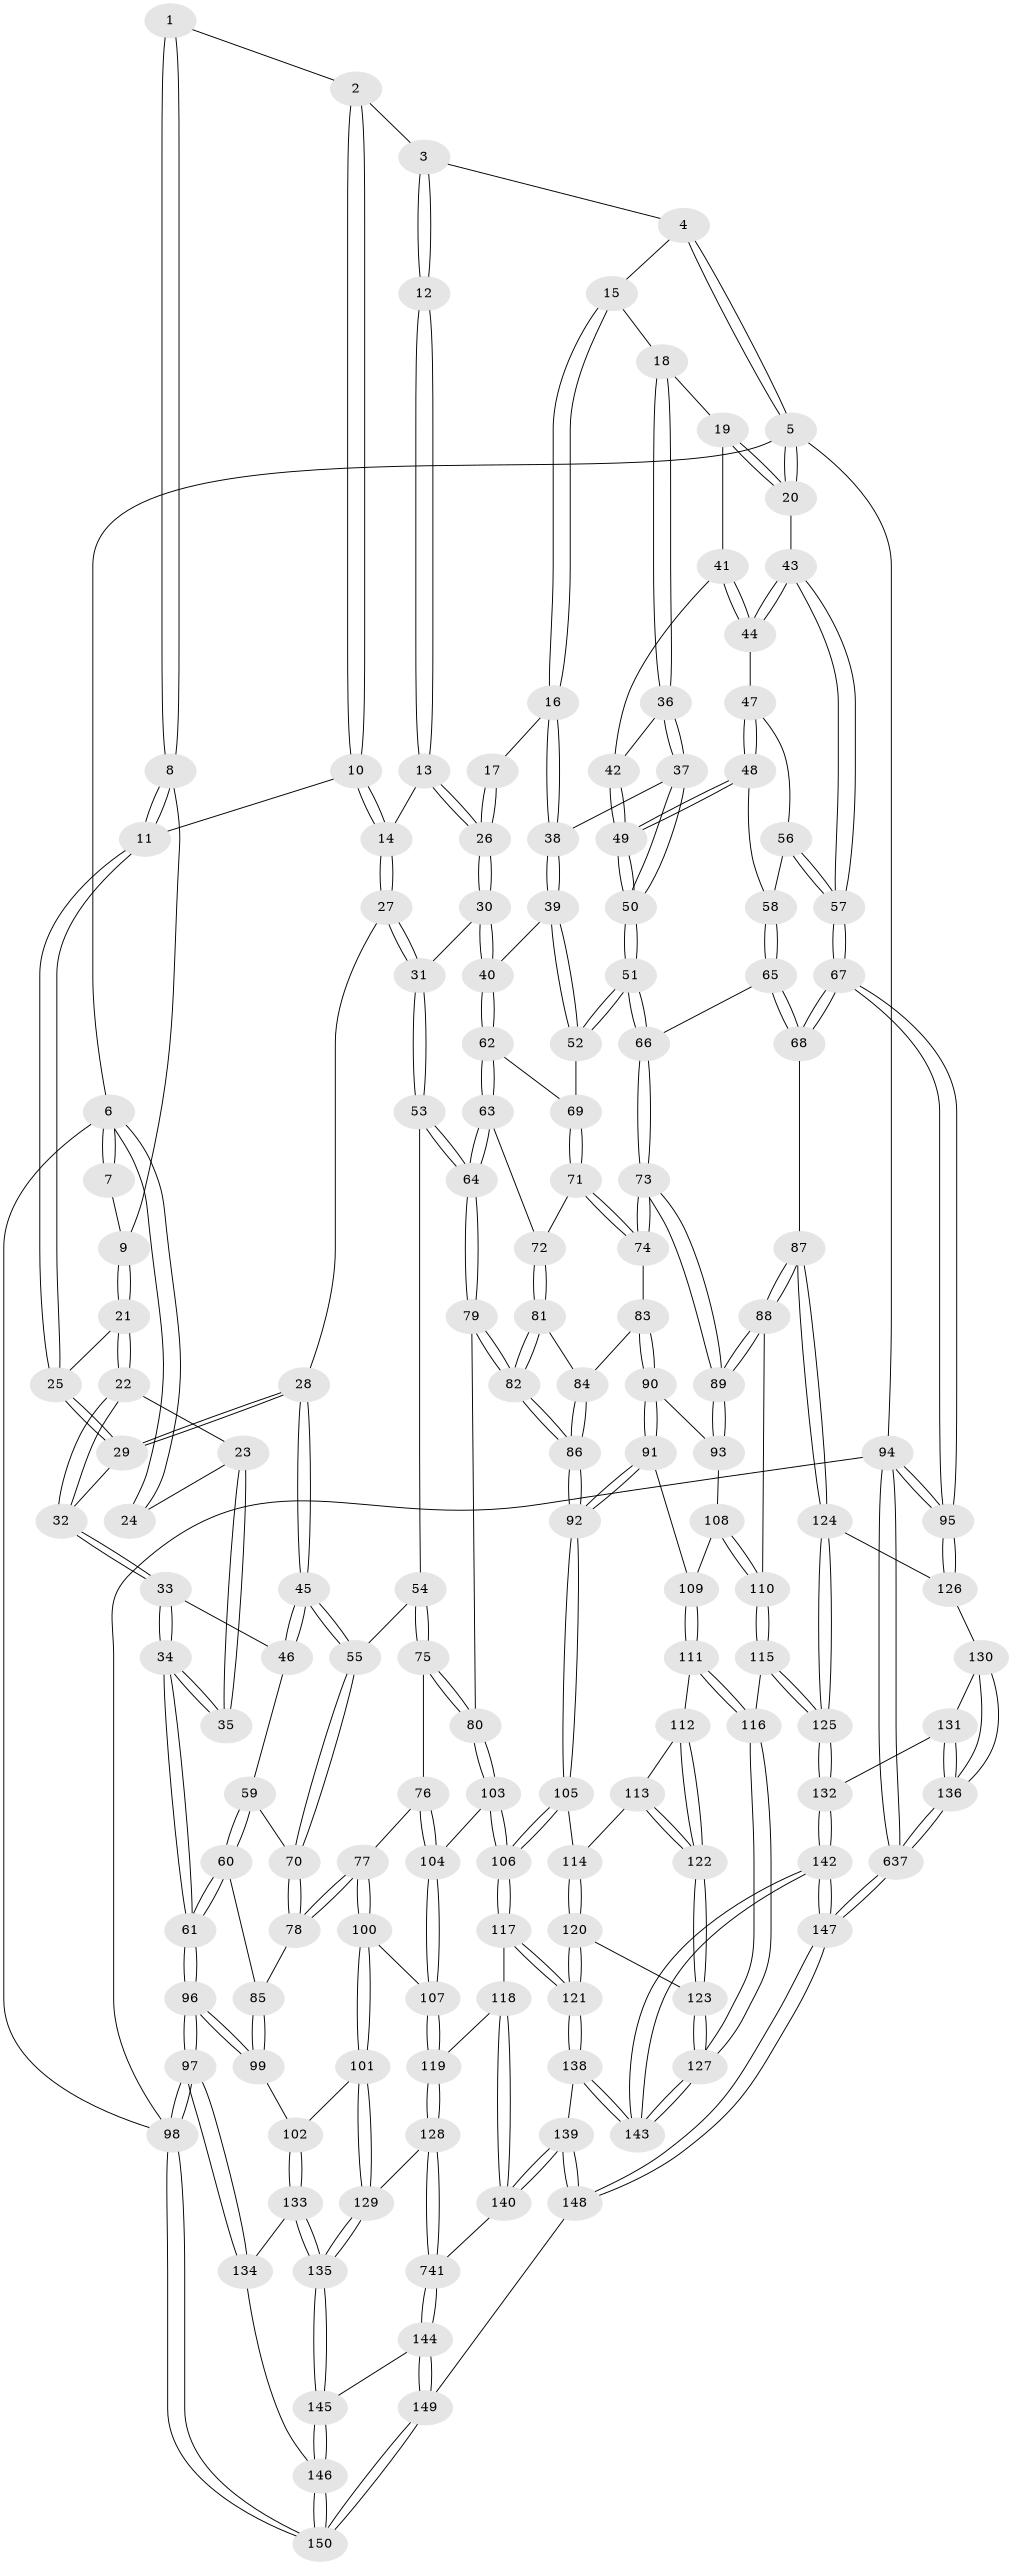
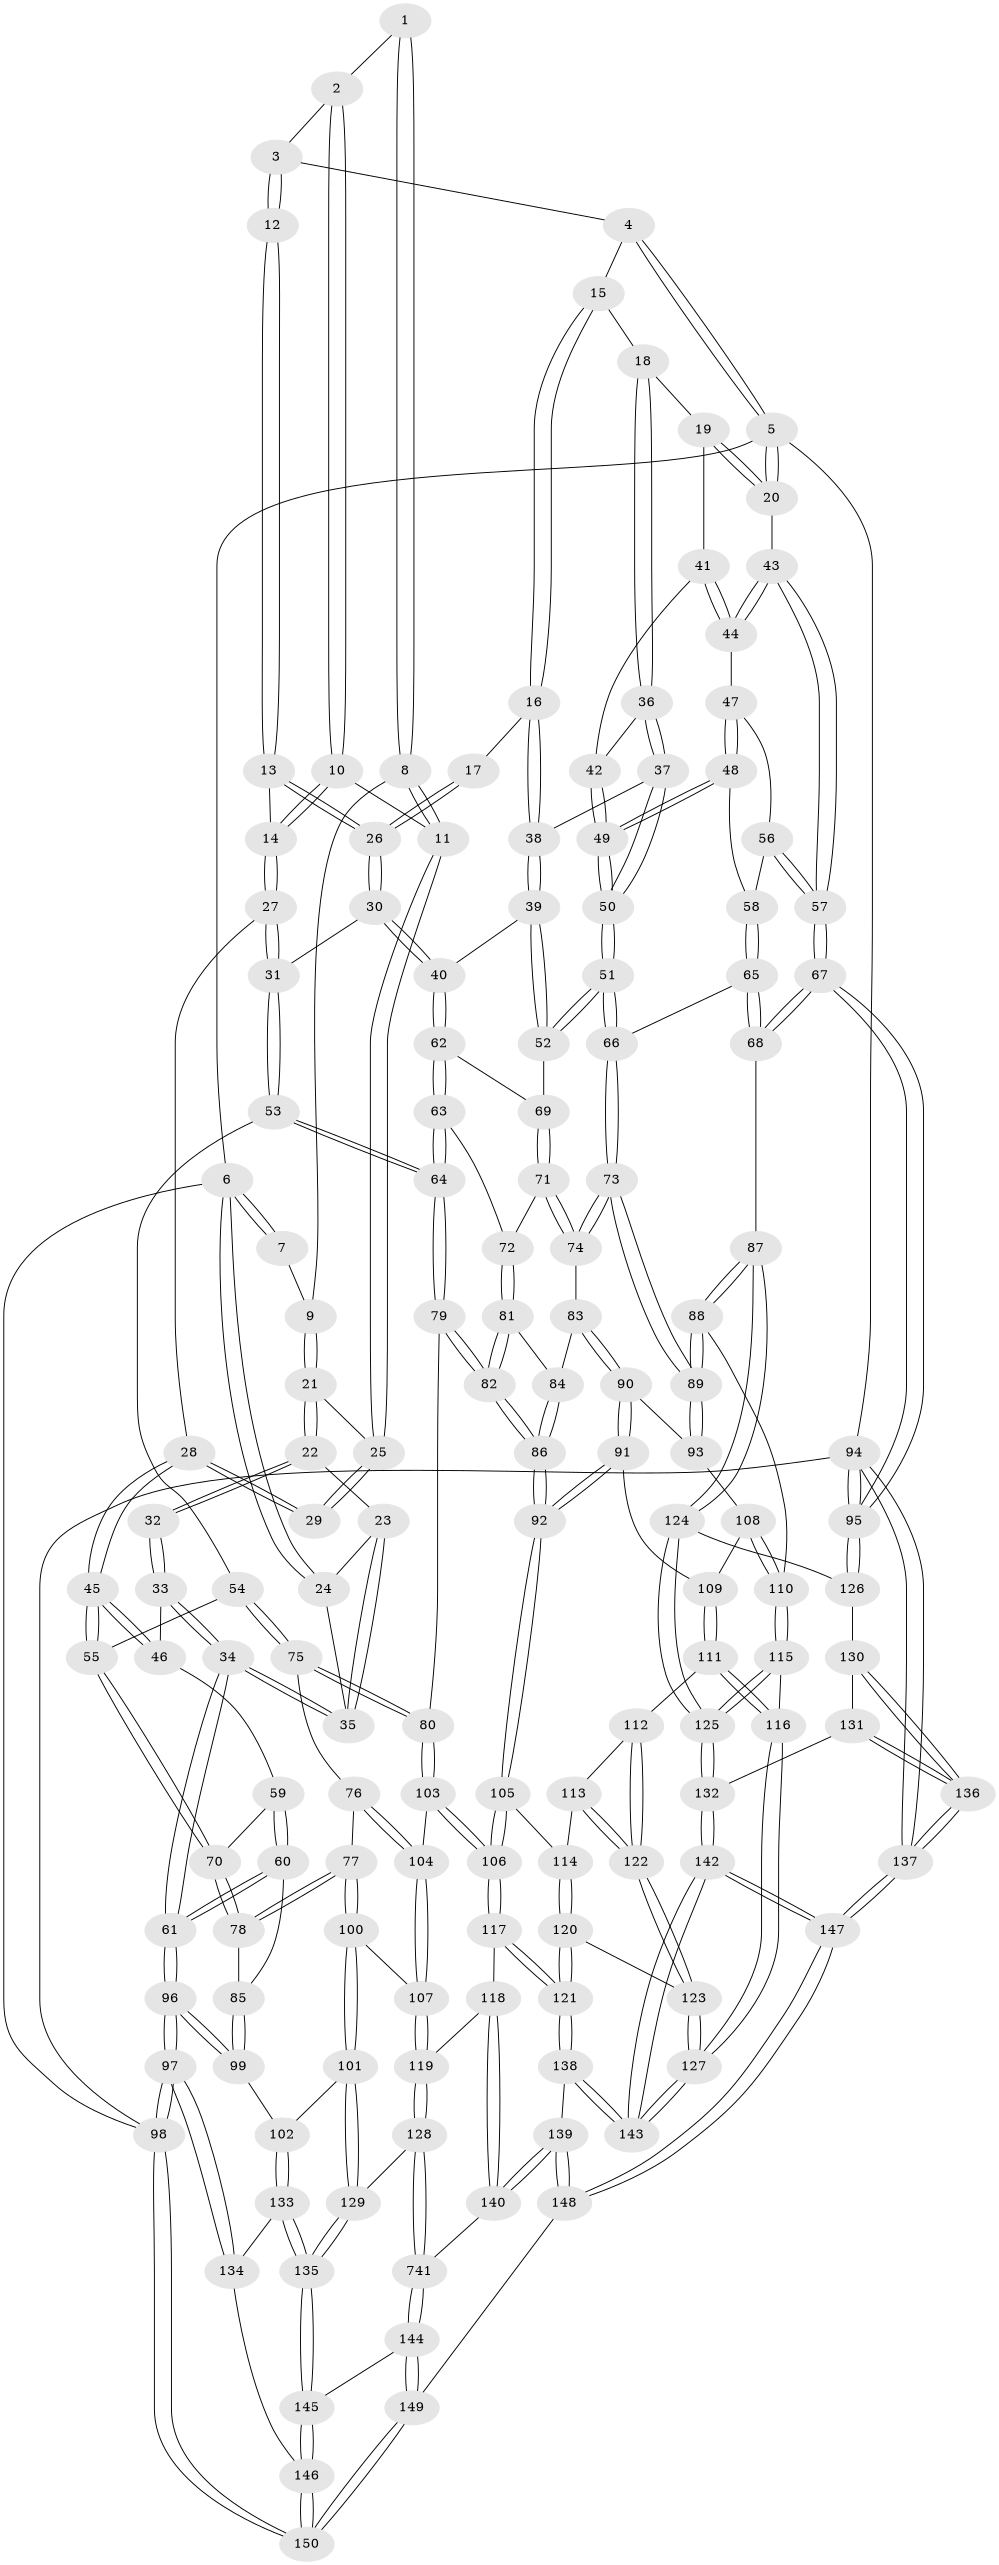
edge "29" -- "32": removed
edge "24" -- "35": added
node "637": label "637" -> "137"
